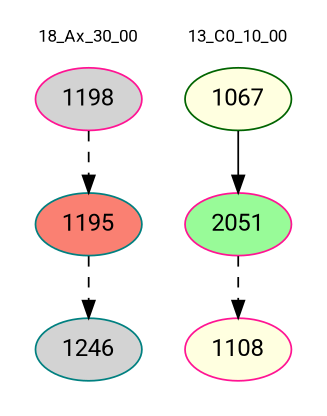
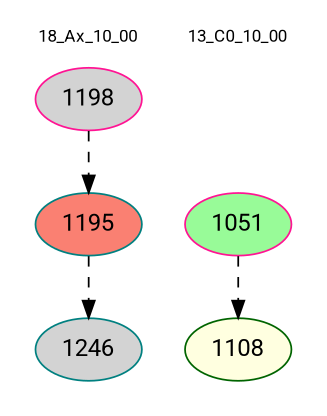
cluster "18_Ax_30_00": label "18_Ax_30_00" -> "18_Ax_10_00"
node "1067": removed
node "2051": label "2051" -> "1051"
node "1108": color deeppink -> darkgreen
